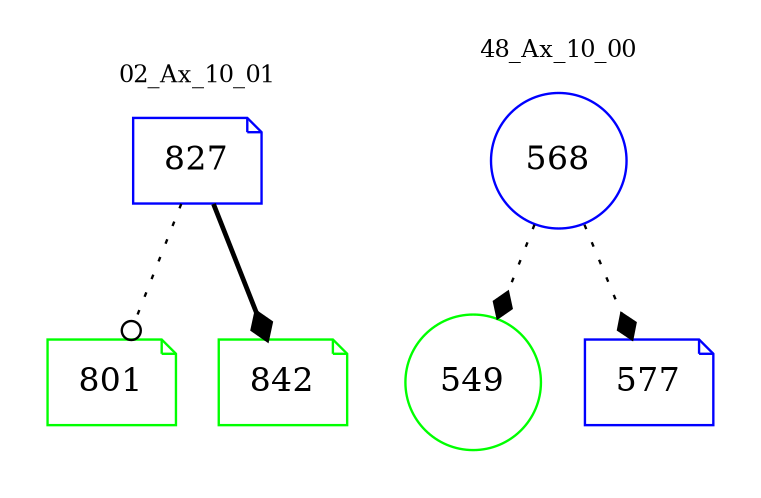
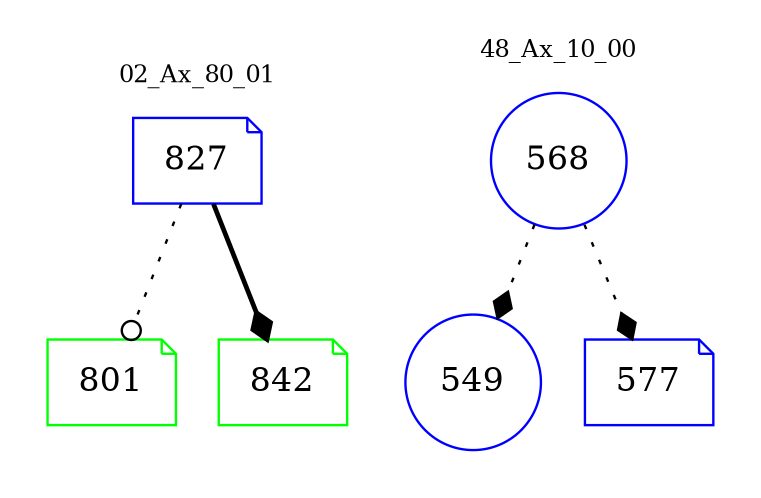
cluster "02_Ax_10_01": label "02_Ax_10_01" -> "02_Ax_80_01"
node "549": color green -> blue
